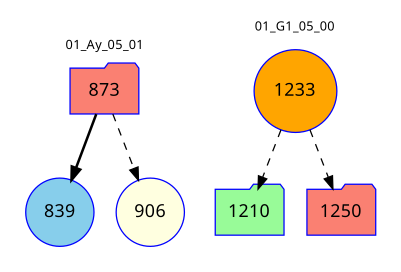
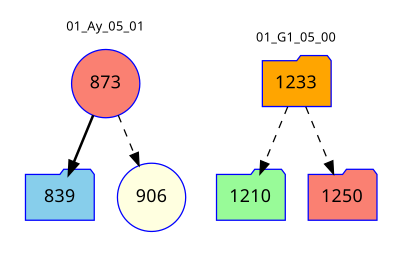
node "873": shape folder -> circle
node "1233": shape circle -> folder
node "839": shape circle -> folder
